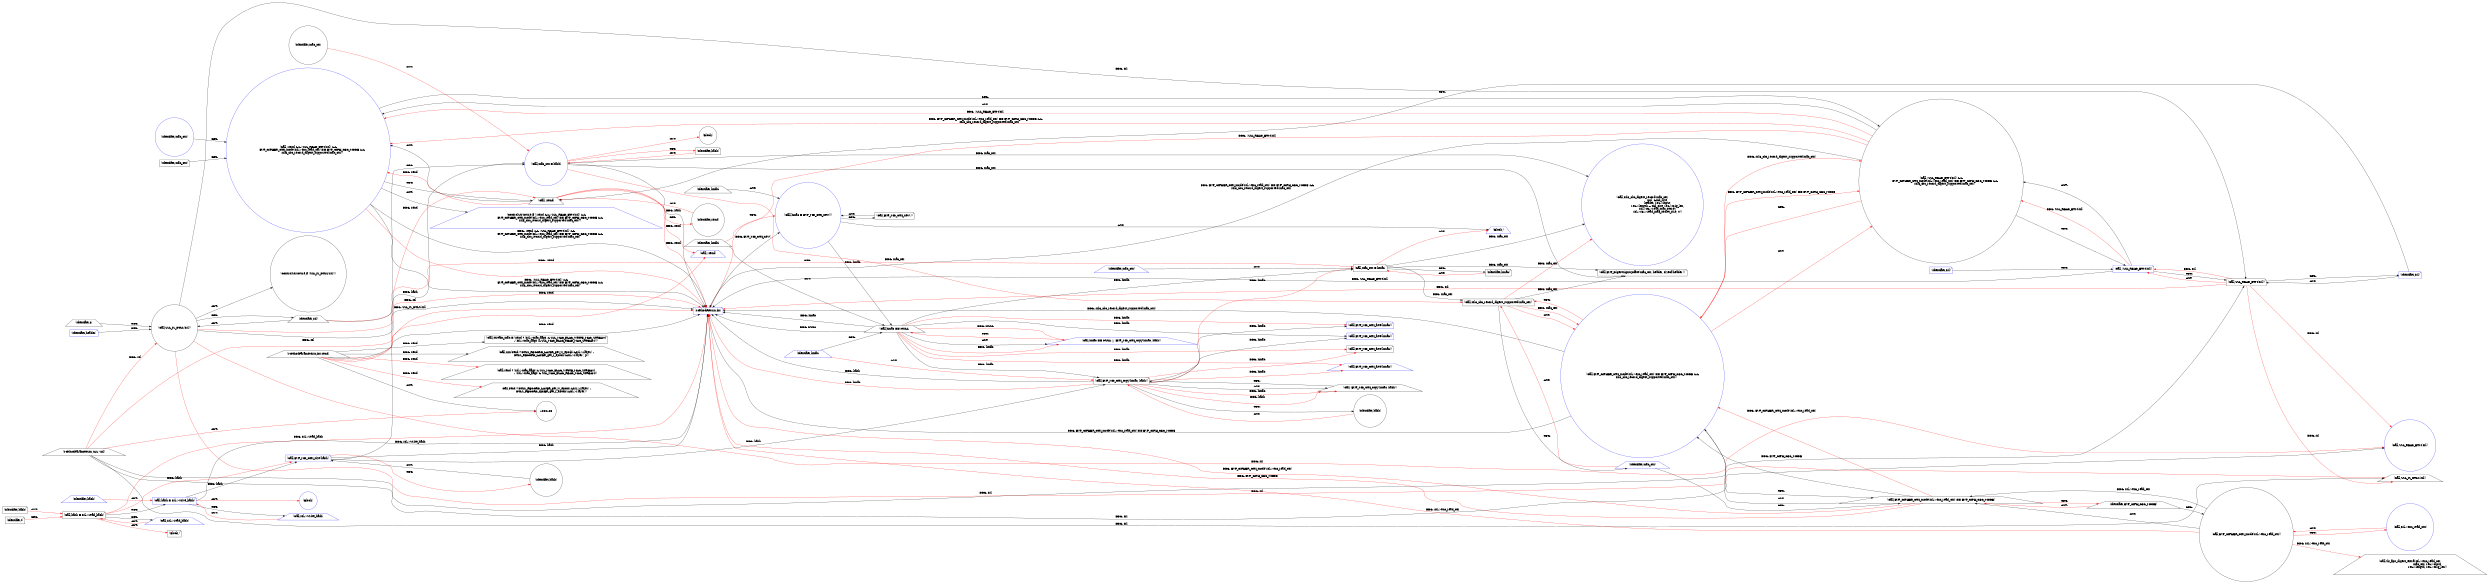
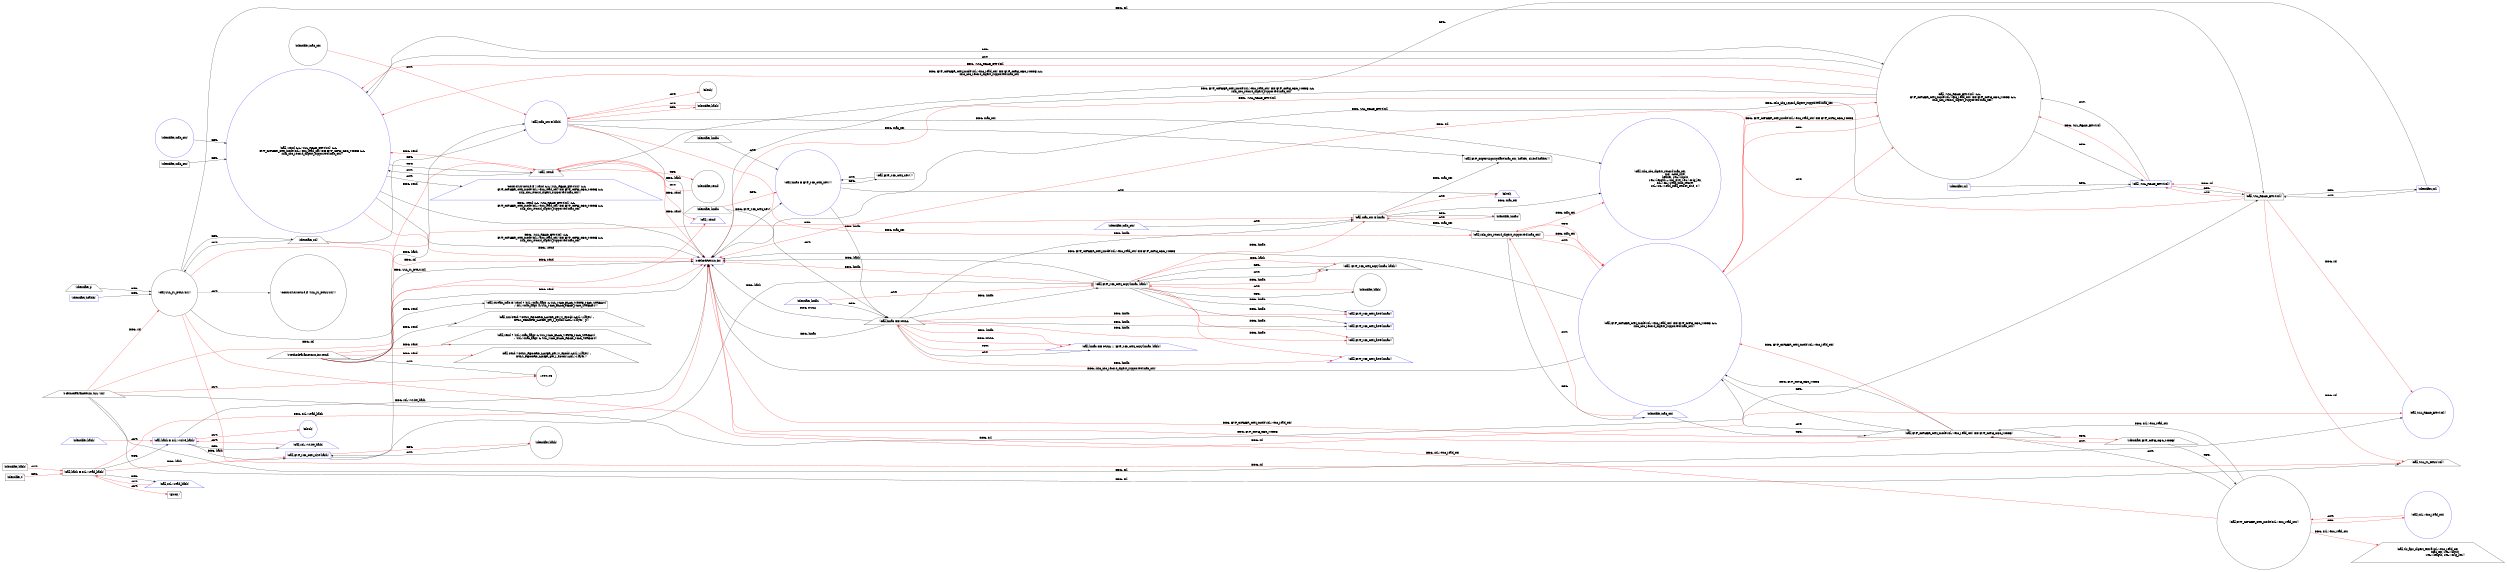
edge "(Call,ssl3_cbc_record_digest_supported(mac_ctx))" -> "(Call,EVP_DigestSignUpdate(mac_ctx, header, sizeof(header)))": removed, label "DDG: mac_ctx"
edge "(Call,EVP_MD_CTX_size(hash))" -> "(MethodReturn,int)": removed, label "DDG: hash"
